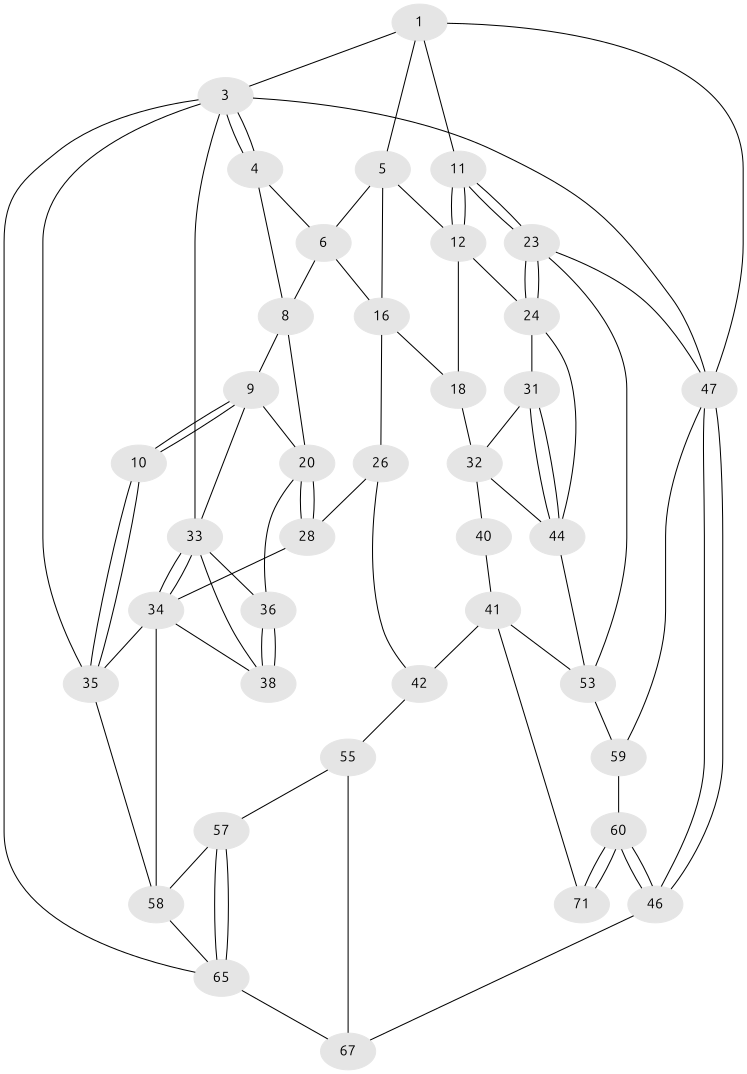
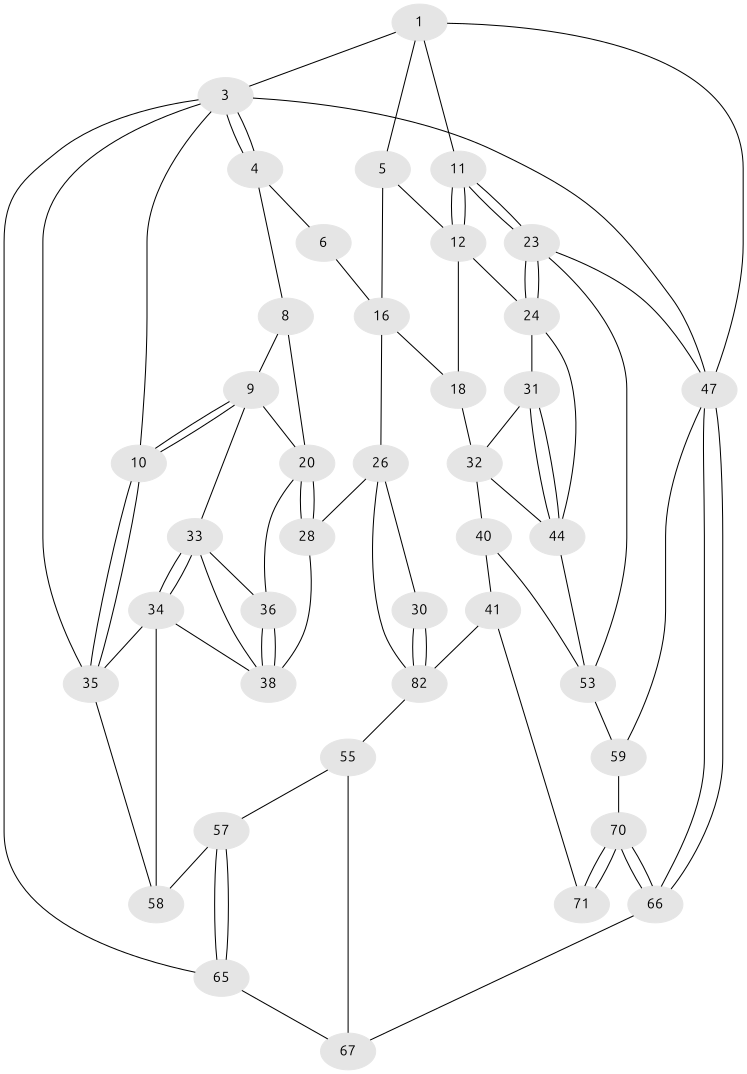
edge "5" -- "6": removed
edge "6" -- "8": removed
edge "3" -- "33": now "3" -- "10"
edge "28" -- "34": now "28" -- "38"
node "30": added
edge "41" -- "53": now "40" -- "53"
node "42": label "42" -> "82"
node "60": label "60" -> "70"
node "46": label "46" -> "66"
edge "58" -- "65": removed
